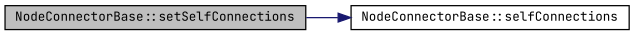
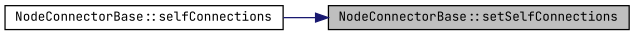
edge "NodeConnectorBase::setSelfConnections" -> "NodeConnectorBase::selfConnections": reversed
